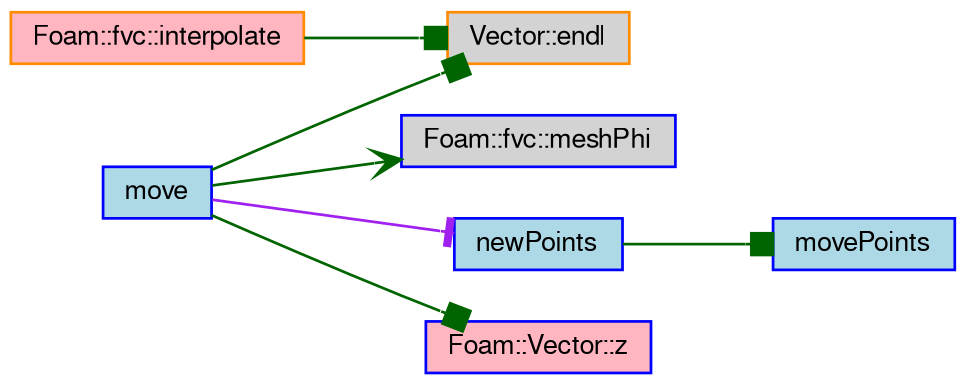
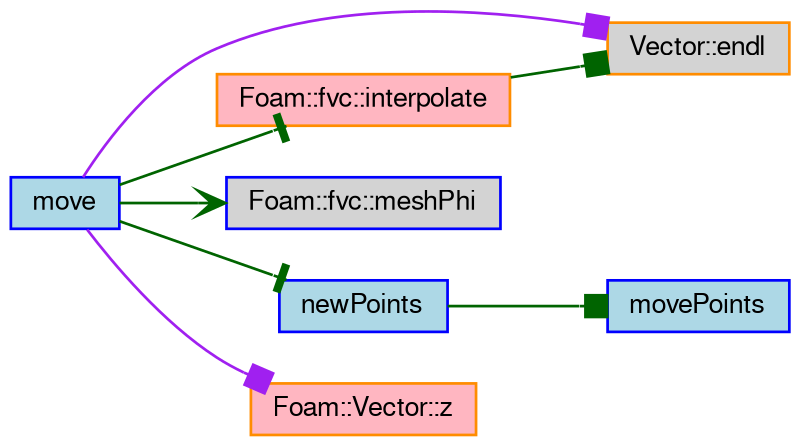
edge "move" -> "Vector::endl": color darkgreen -> purple
edge "move" -> "Foam::fvc::interpolate": added
edge "move" -> "newPoints": color purple -> darkgreen
edge "move" -> "Foam::Vector::z": color darkgreen -> purple
node "Foam::Vector::z": color blue -> darkorange
